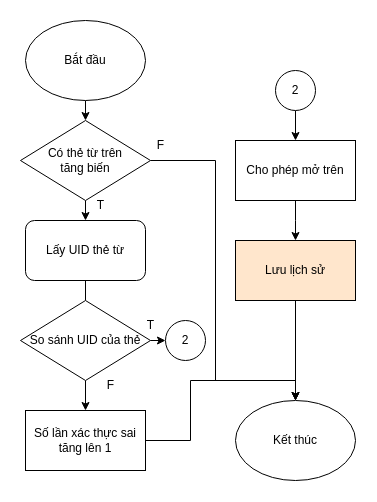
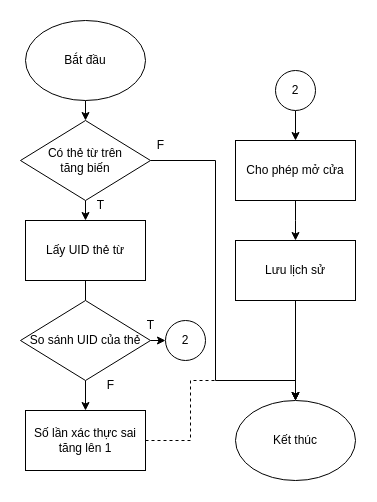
node "Cho phép mở trên": label "Cho phép mở trên" -> "Cho phép mở cửa"
node "Lấy UID thẻ từ": shape rounded rectangle -> rectangle
node "Lưu lịch sử": fillcolor #ffe6cc -> #ffffff
edge "Số lần xác thực sai tăng lên 1" -> "Kết thúc": style solid -> dashed
